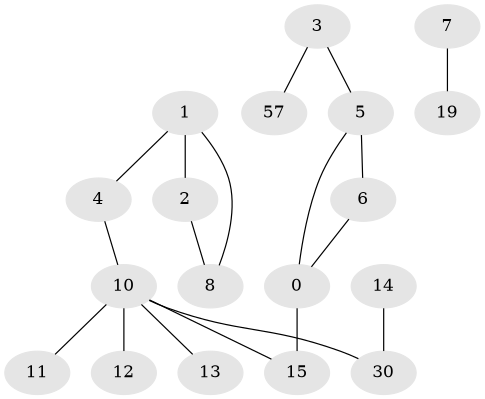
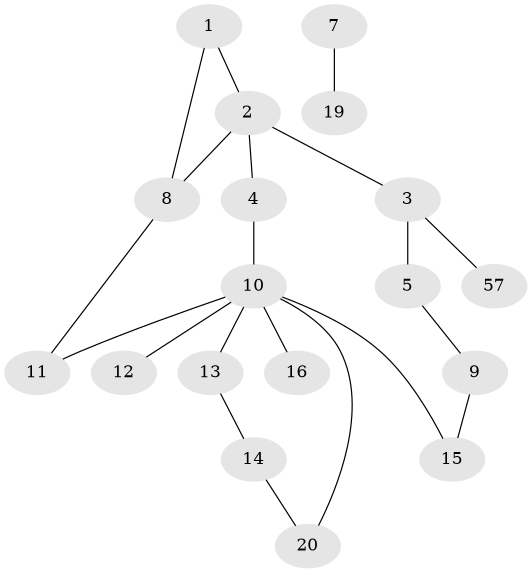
edge "1" -- "4": now "2" -- "4"
edge "2" -- "3": added
node "6": removed
edge "8" -- "11": added
node "0": label "0" -> "9"
node "16": added
node "30": label "30" -> "20"
edge "13" -- "14": added
